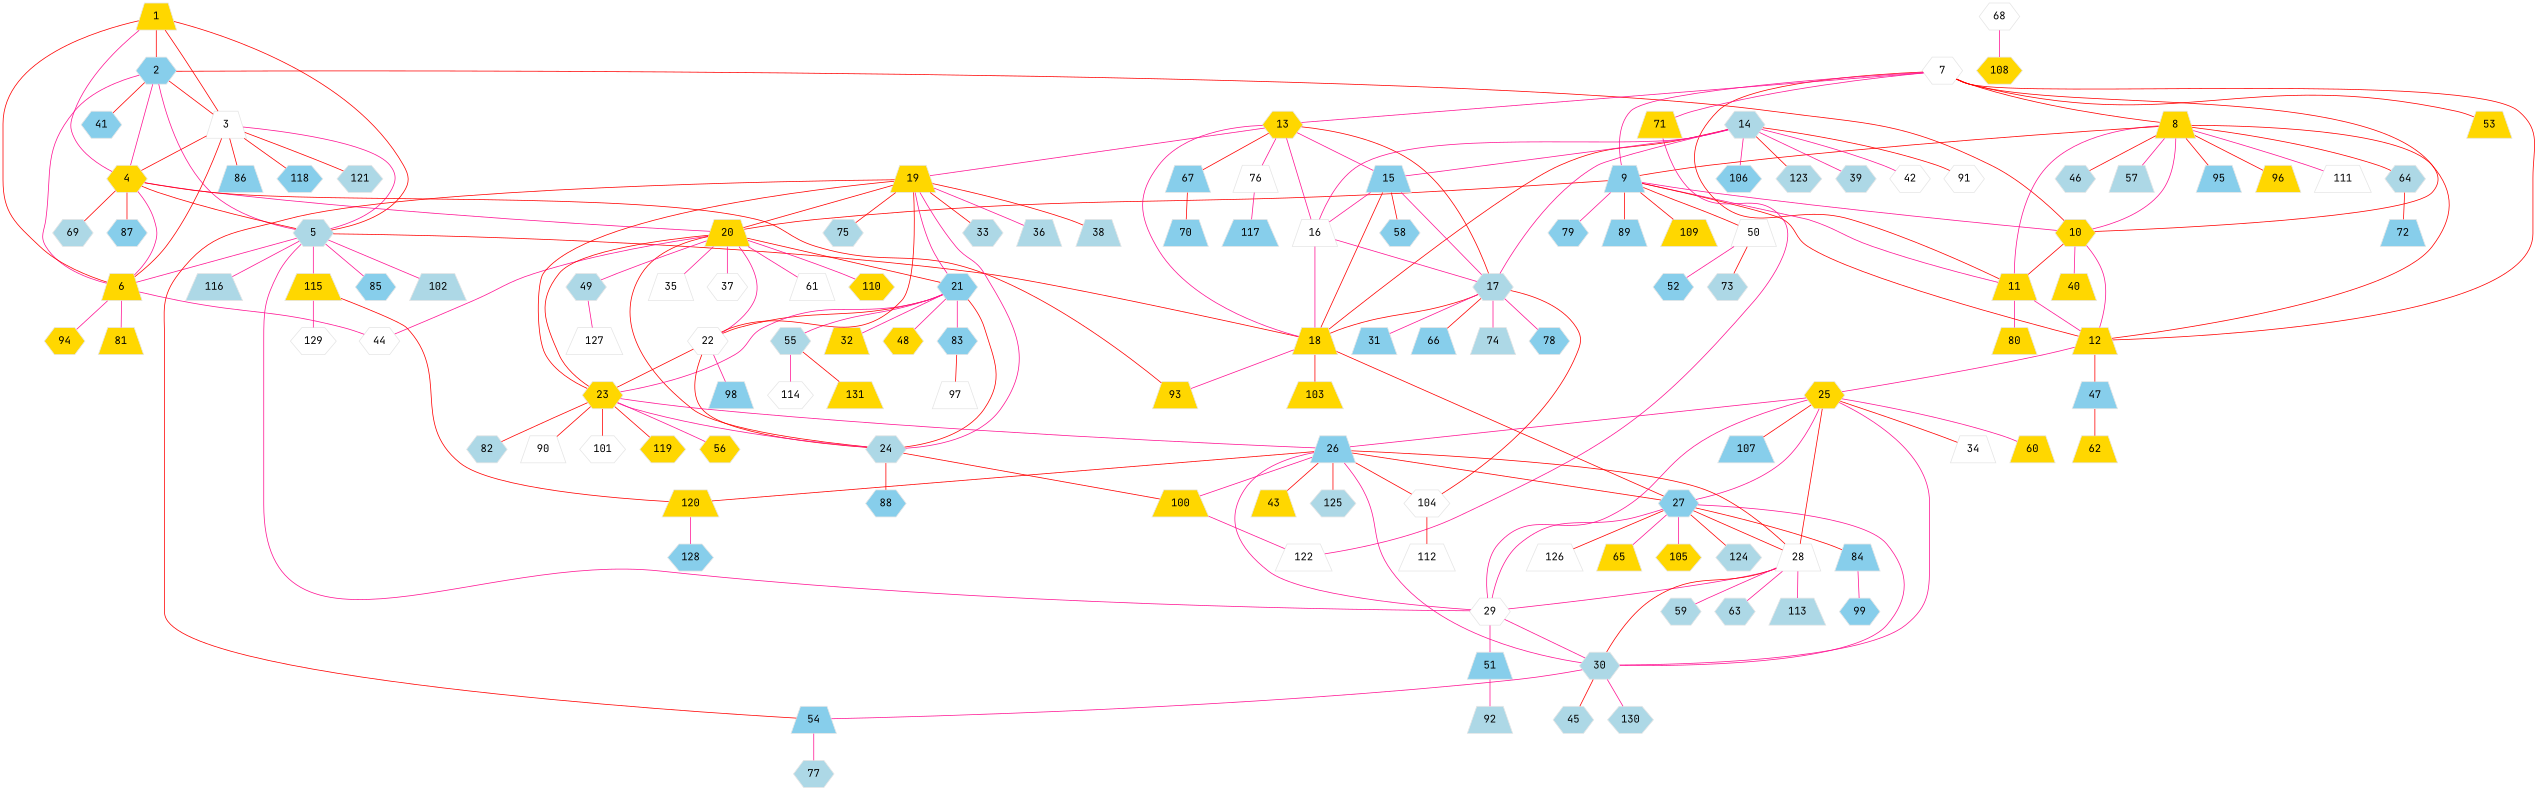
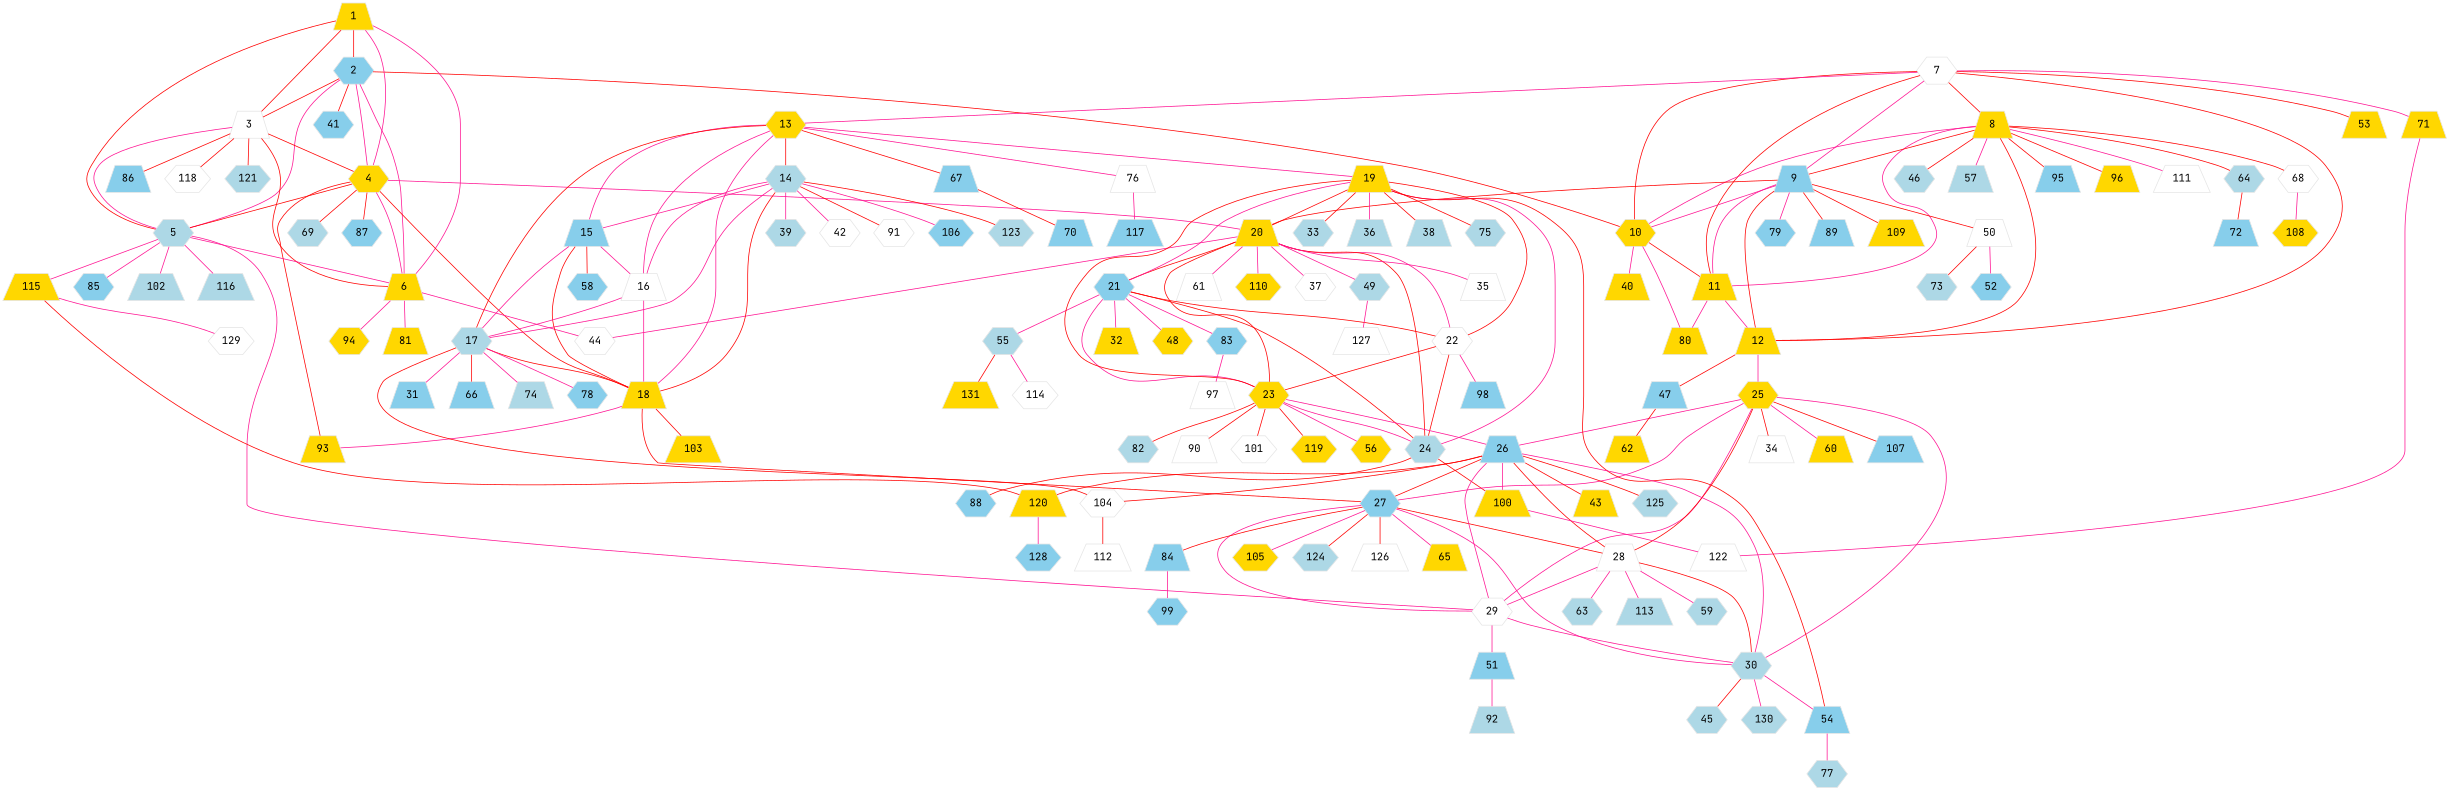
edge "1" -- "6": color red -> deeppink
edge "8" -- "68": added
edge "13" -- "14": added
node "118": fillcolor skyblue -> white
edge "5" -- "18": now "4" -- "18"
edge "10" -- "12": now "10" -- "80"
edge "83" -- "97": color red -> deeppink
